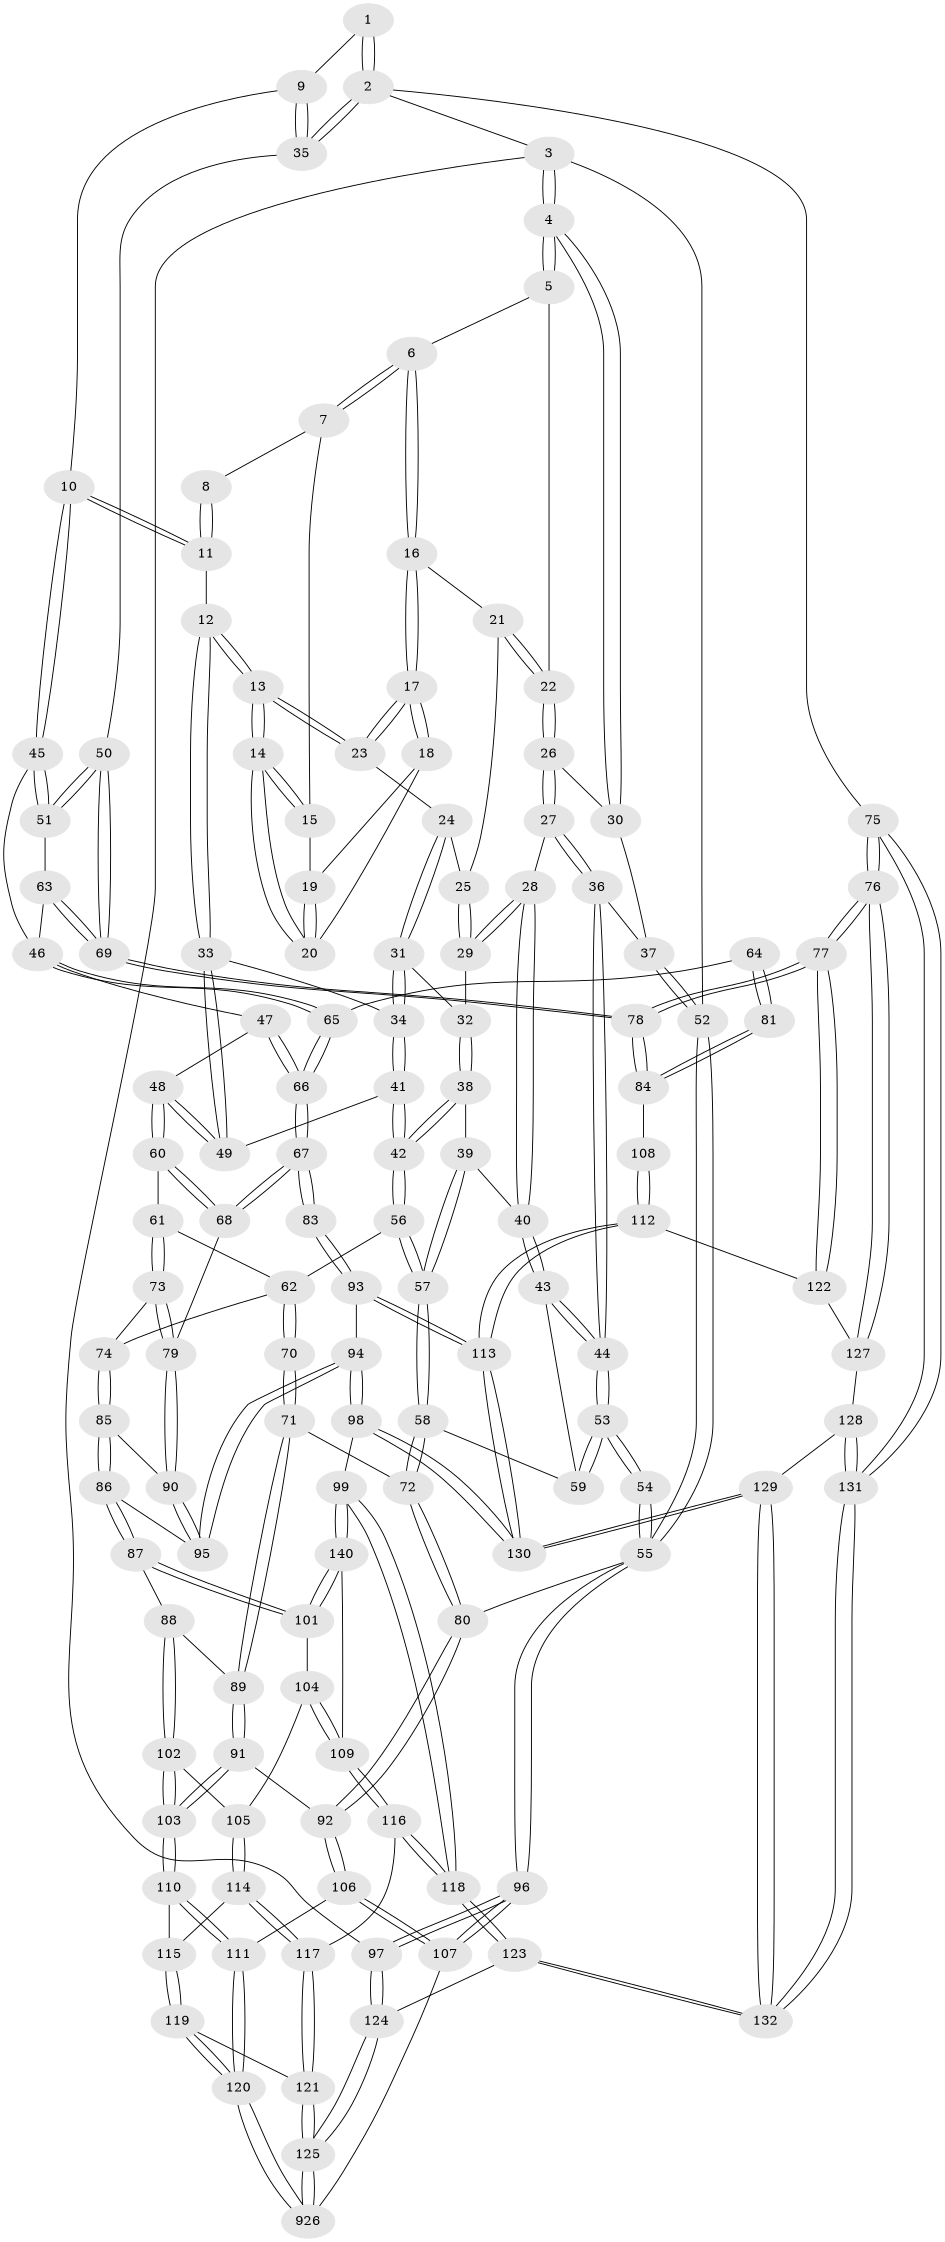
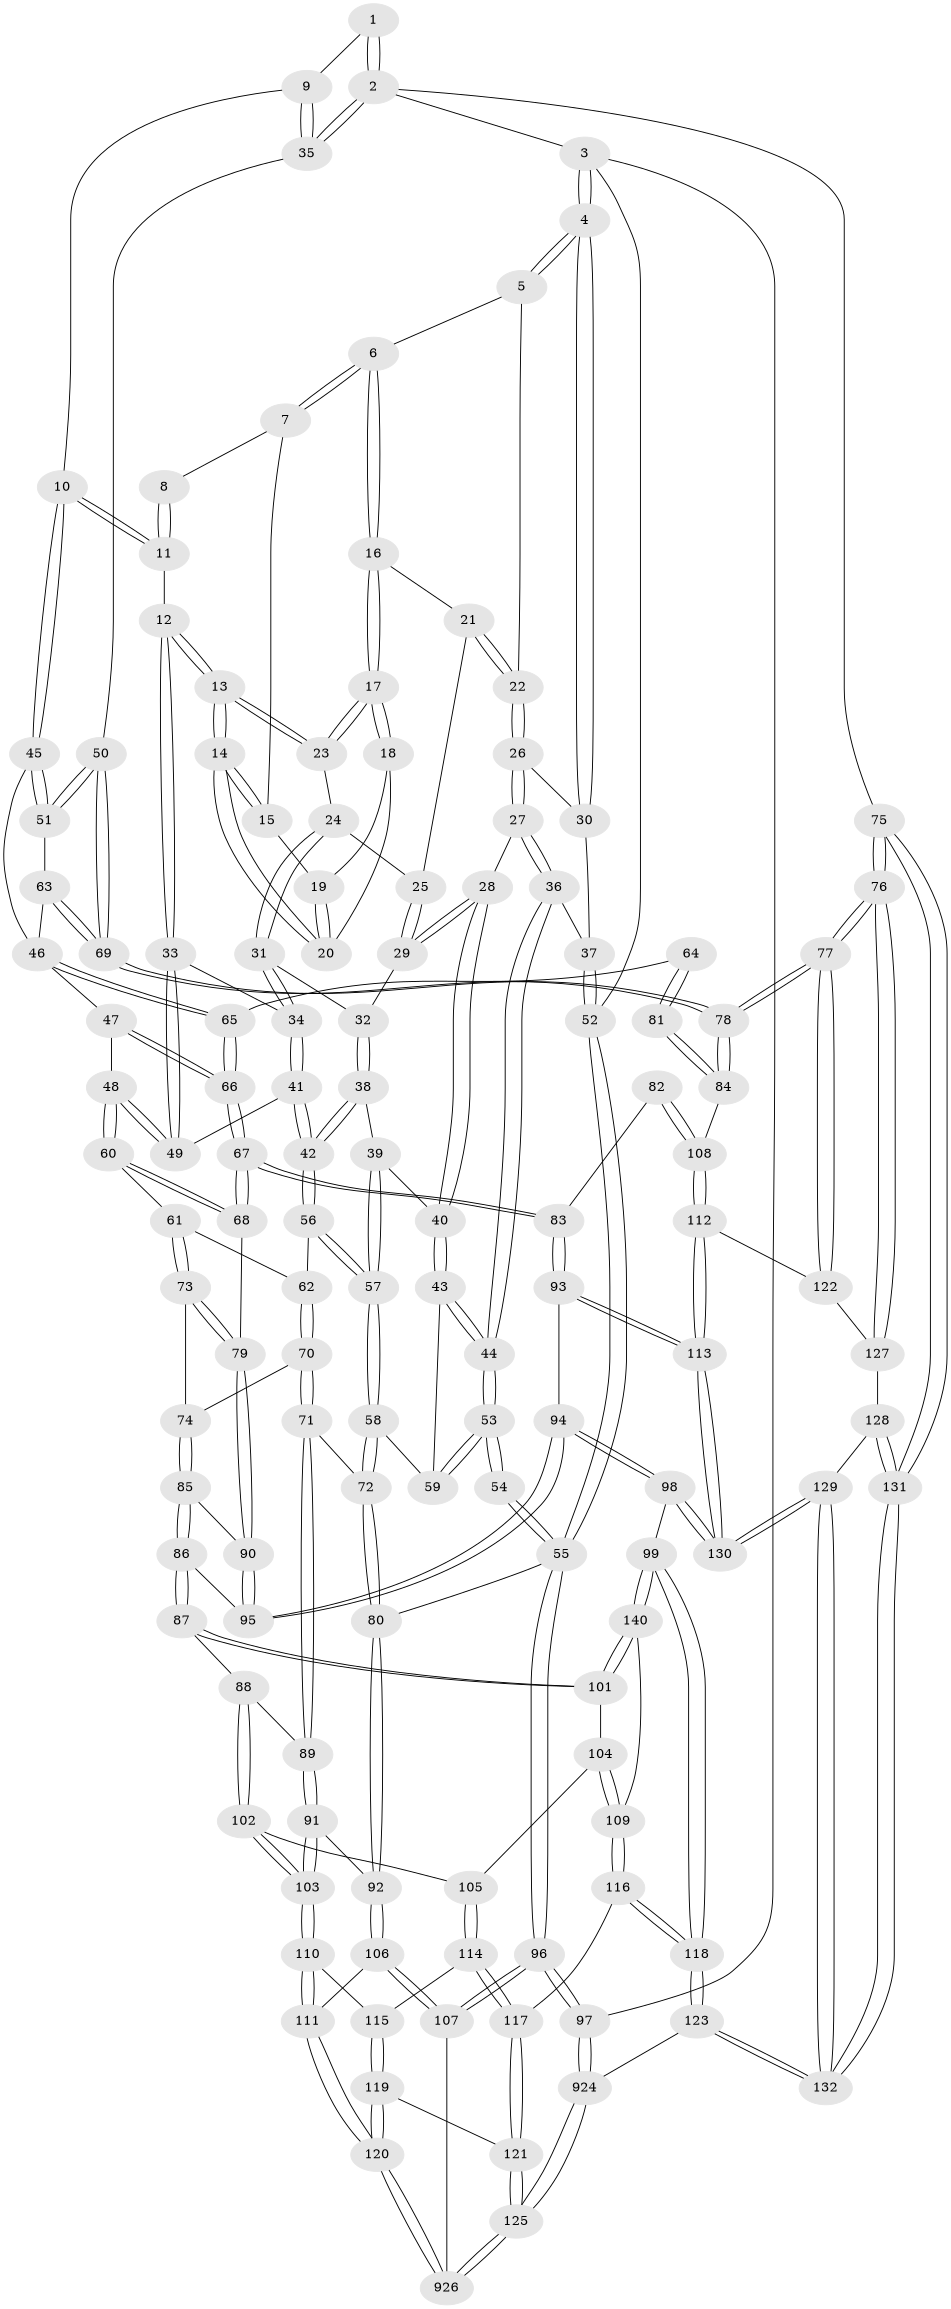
node "82": added
edge "62" -- "74": now "70" -- "74"
node "124": label "124" -> "924"
